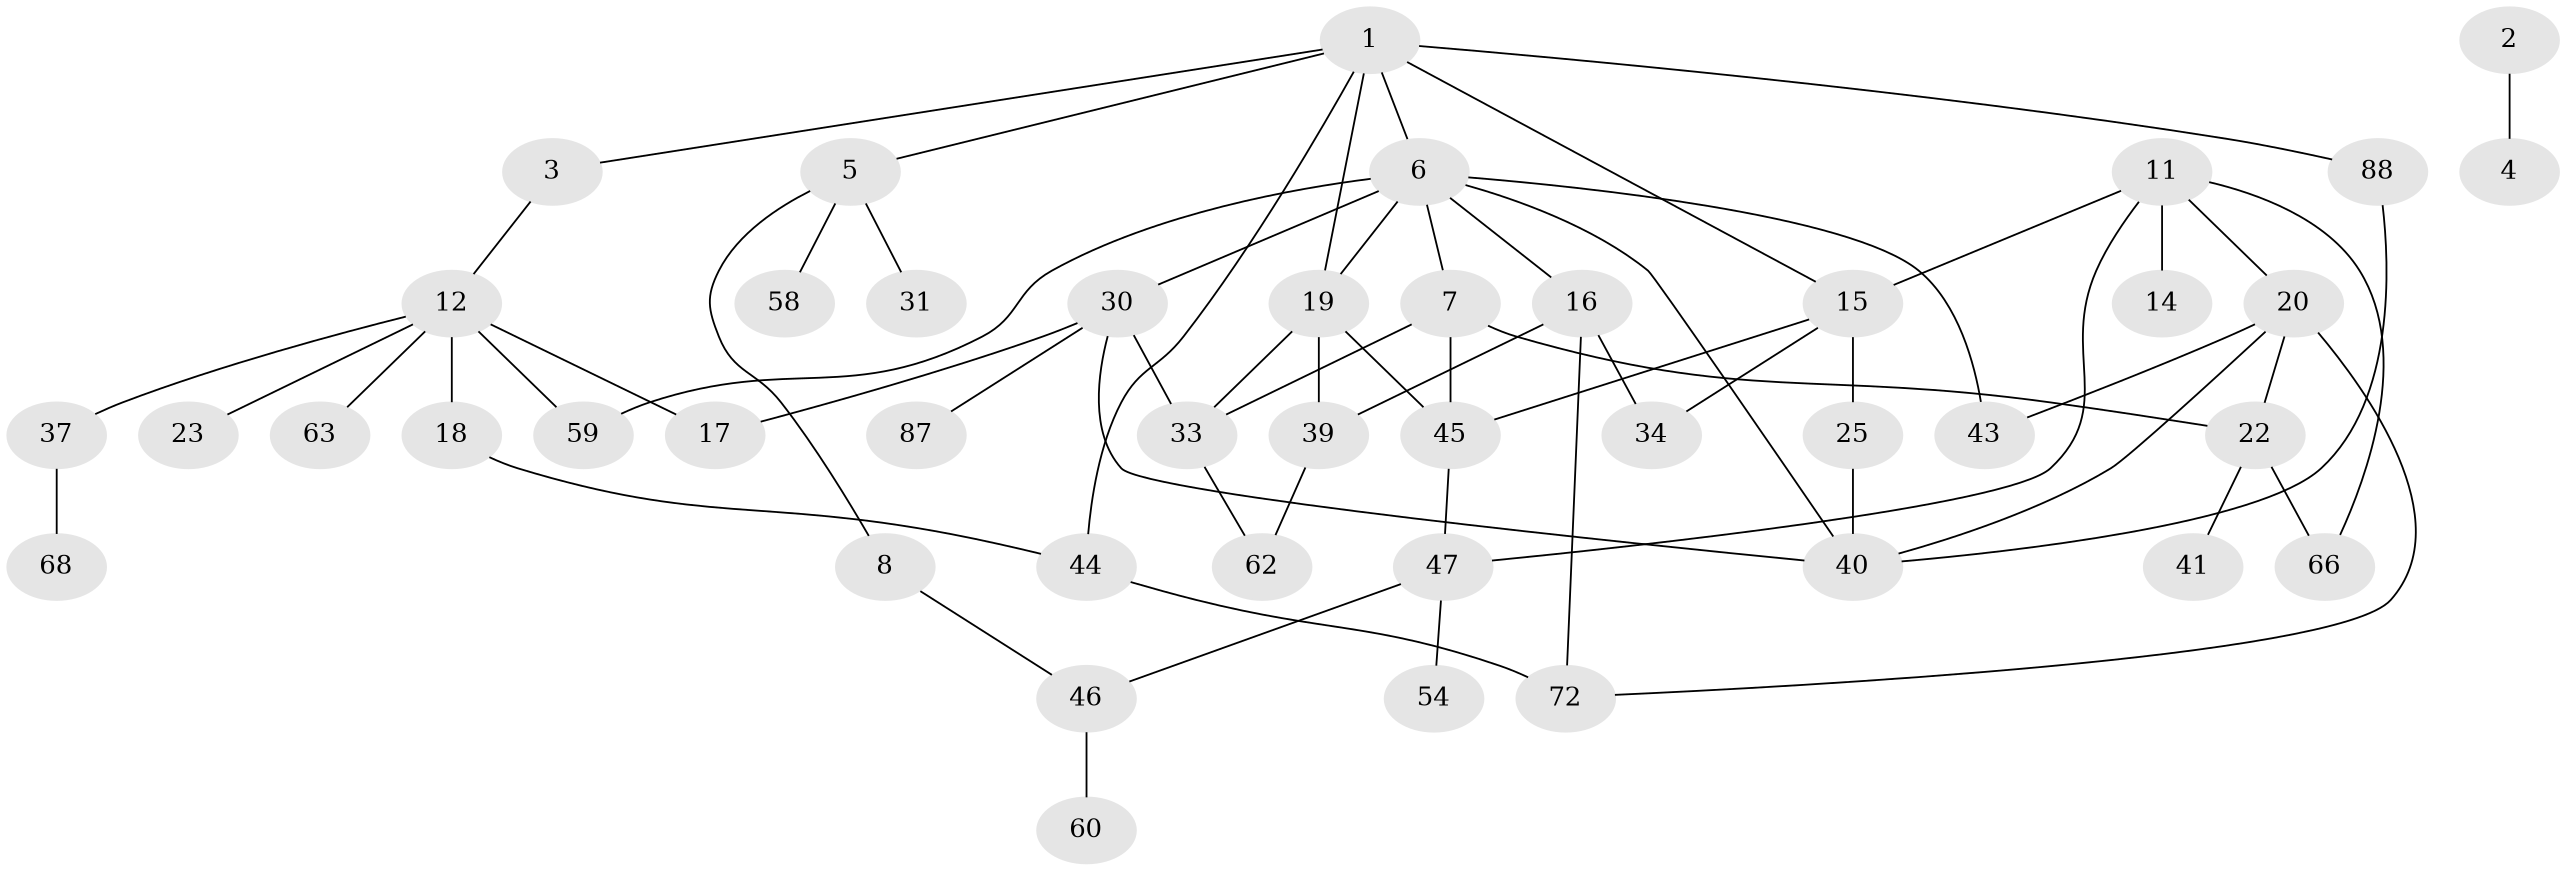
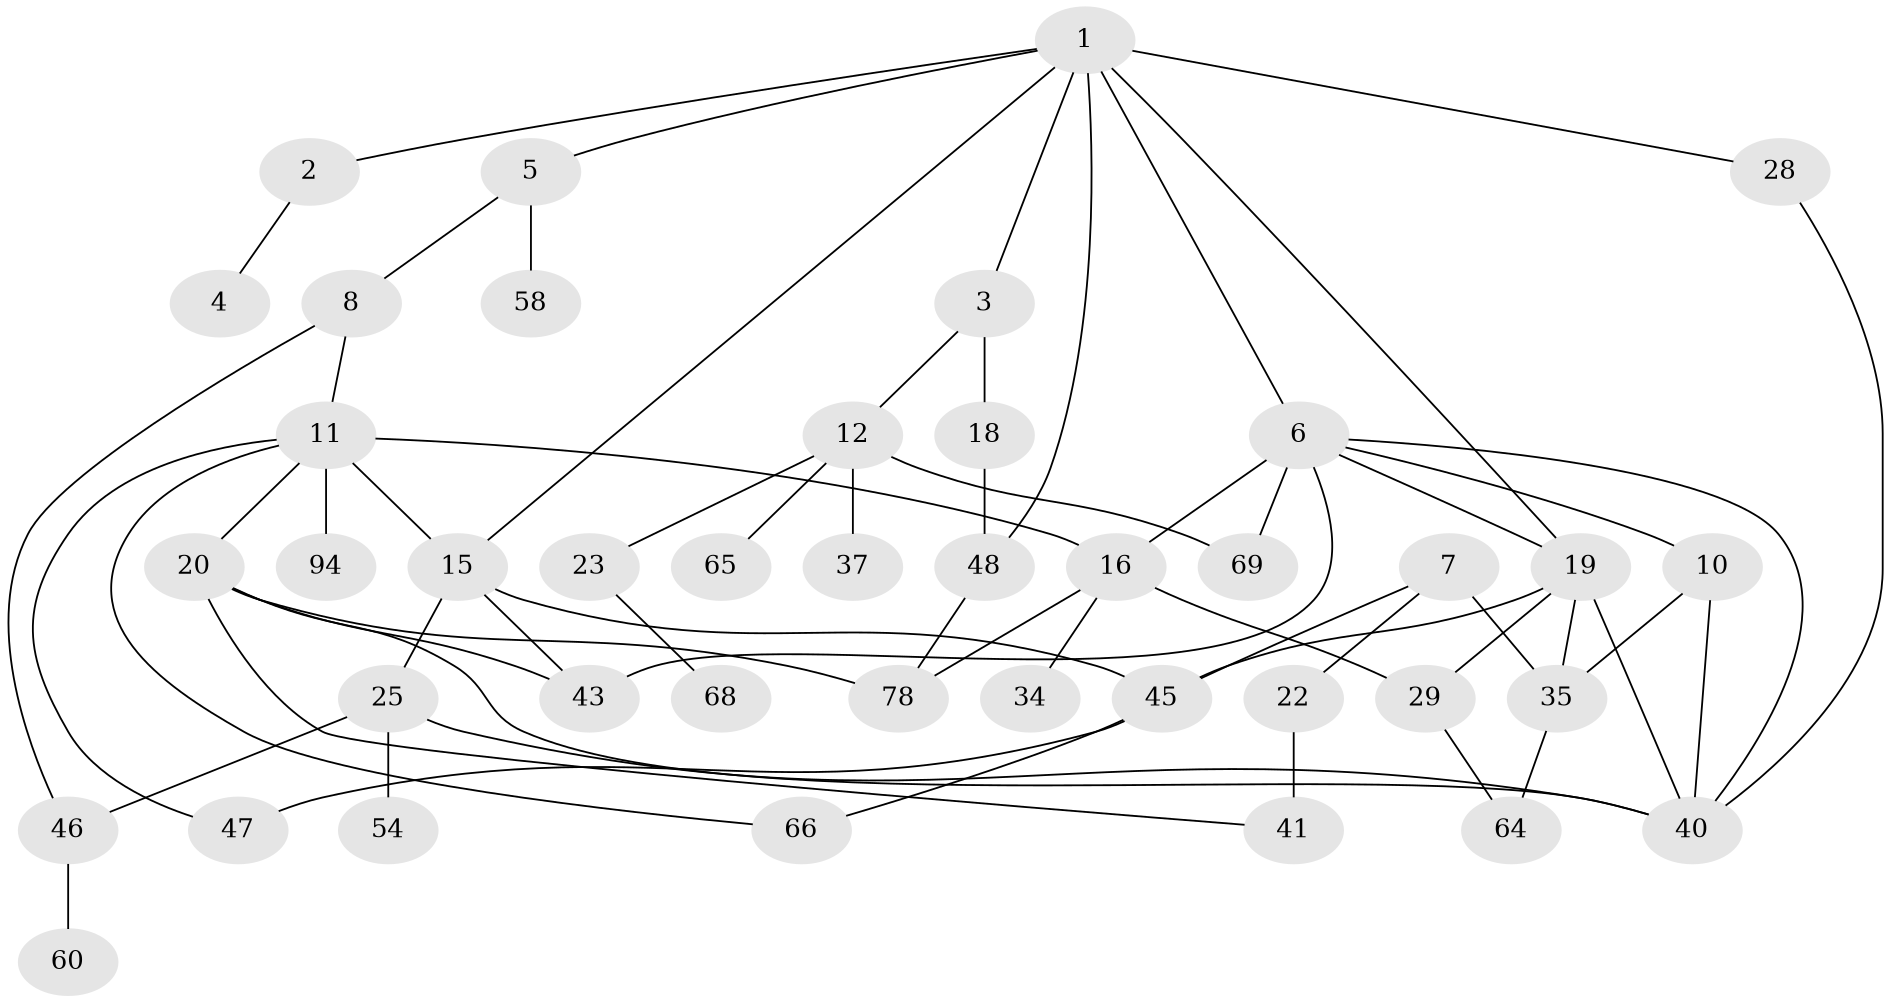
edge "1" -- "2": added
node "88": label "88" -> "28"
edge "6" -- "7": removed
node "31": removed
node "30": label "30" -> "10"
node "14": label "14" -> "94"
edge "15" -- "34": now "15" -- "43"
edge "8" -- "11": added
edge "12" -- "18": now "3" -- "18"
edge "20" -- "22": now "20" -- "41"
node "63": label "63" -> "65"
node "59": label "59" -> "69"
node "17": removed
node "87": removed
node "33": label "33" -> "35"
node "39": label "39" -> "29"
edge "11" -- "16": added
edge "37" -- "68": now "23" -- "68"
edge "22" -- "66": now "45" -- "66"
node "44": label "44" -> "48"
node "62": label "62" -> "64"
edge "47" -- "46": now "25" -- "46"
edge "47" -- "54": now "25" -- "54"
node "72": label "72" -> "78"
edge "19" -- "40": added
